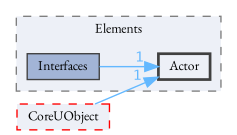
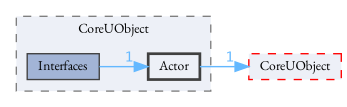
cluster "Elements": label "Elements" -> "CoreUObject"
edge "CoreUObject" -> "Actor": reversed
